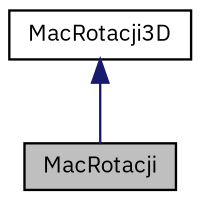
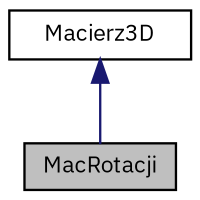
node "MacRotacji3D": label "MacRotacji3D" -> "Macierz3D"
